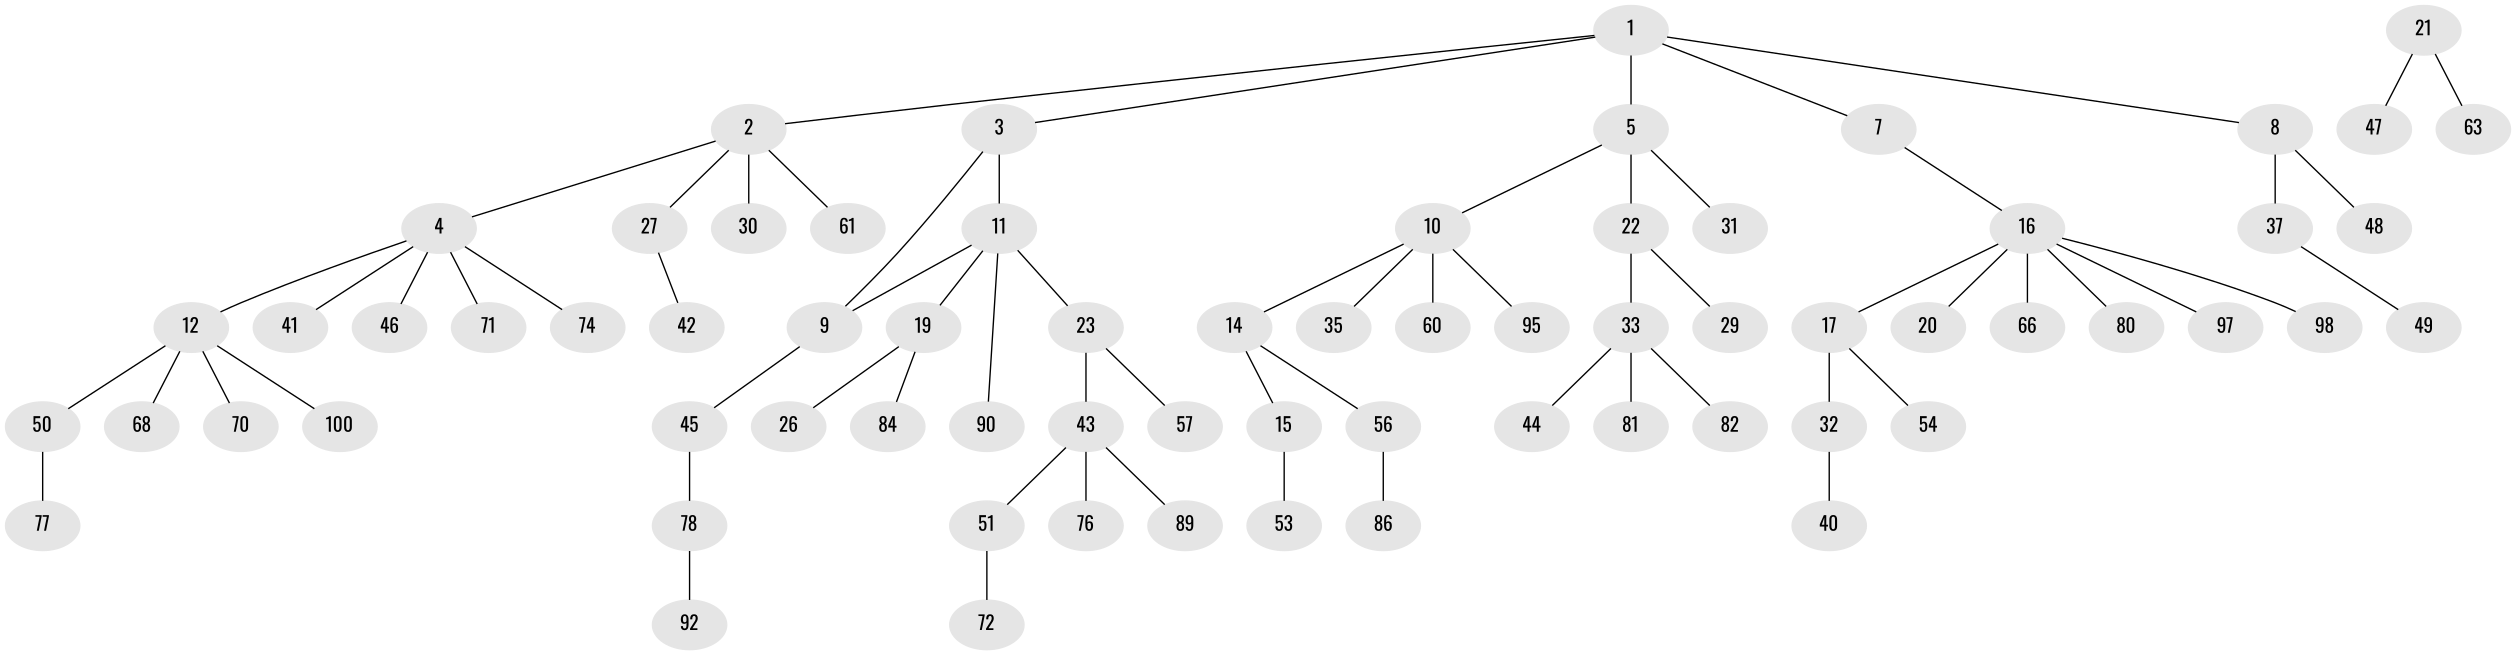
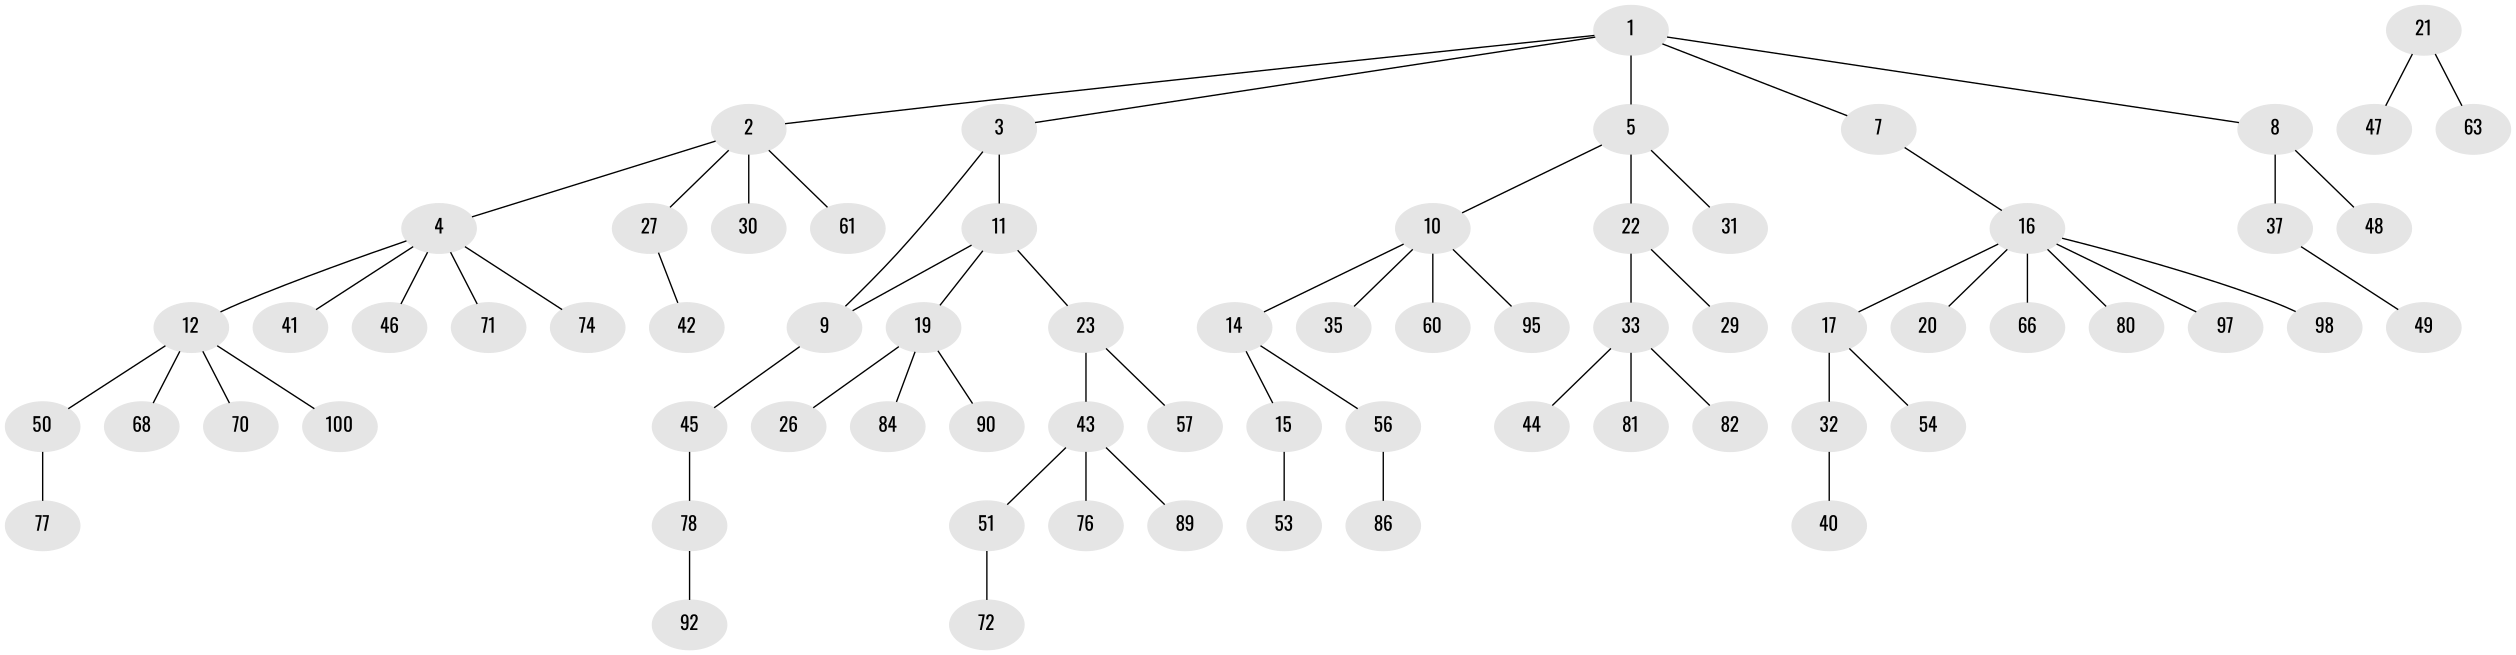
edge "11" -- "90": now "19" -- "90"
